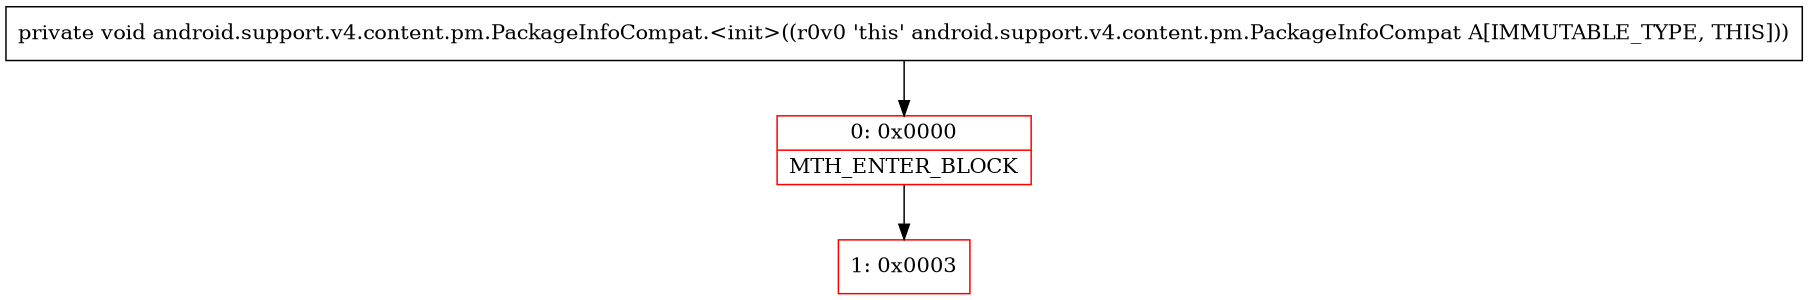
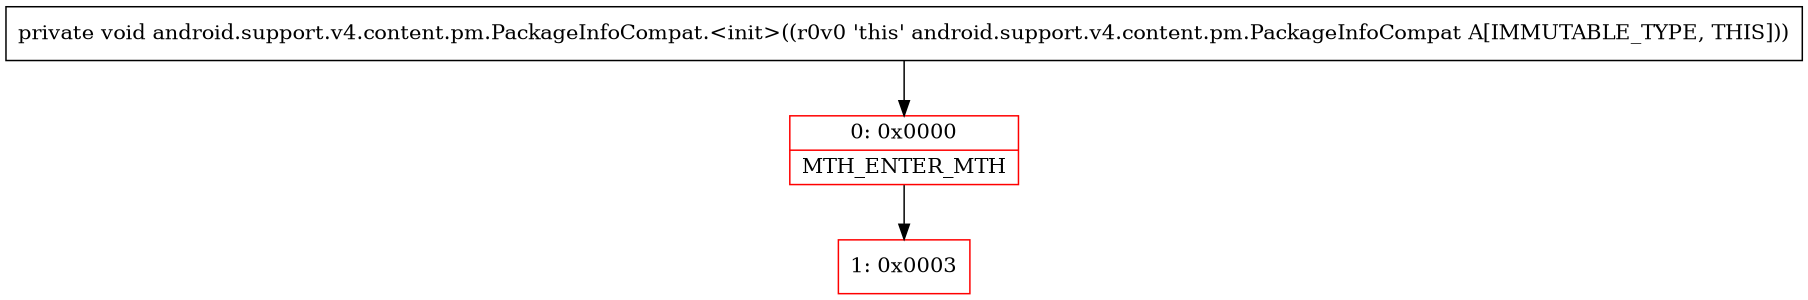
node "0: 0x0000": text "MTH_ENTER_BLOCK" -> "MTH_ENTER_MTH"
